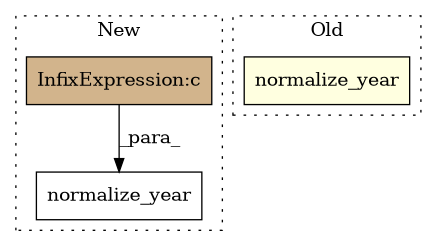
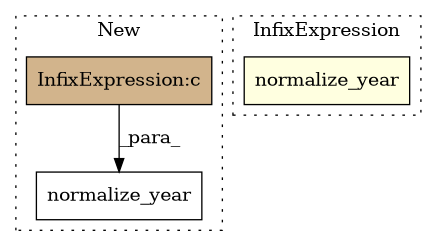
cluster "Old": label "Old" -> "InfixExpression"
